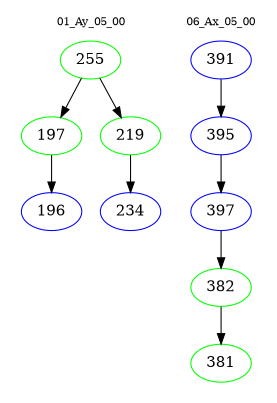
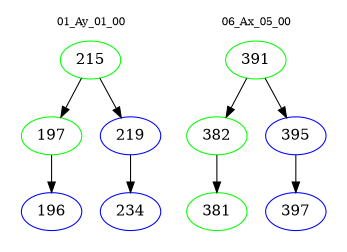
cluster "01_Ay_05_00": label "01_Ay_05_00" -> "01_Ay_01_00"
node "255": label "255" -> "215"
node "391": color blue -> green
node "219": color green -> blue
edge "397" -> "382": now "391" -> "382"
